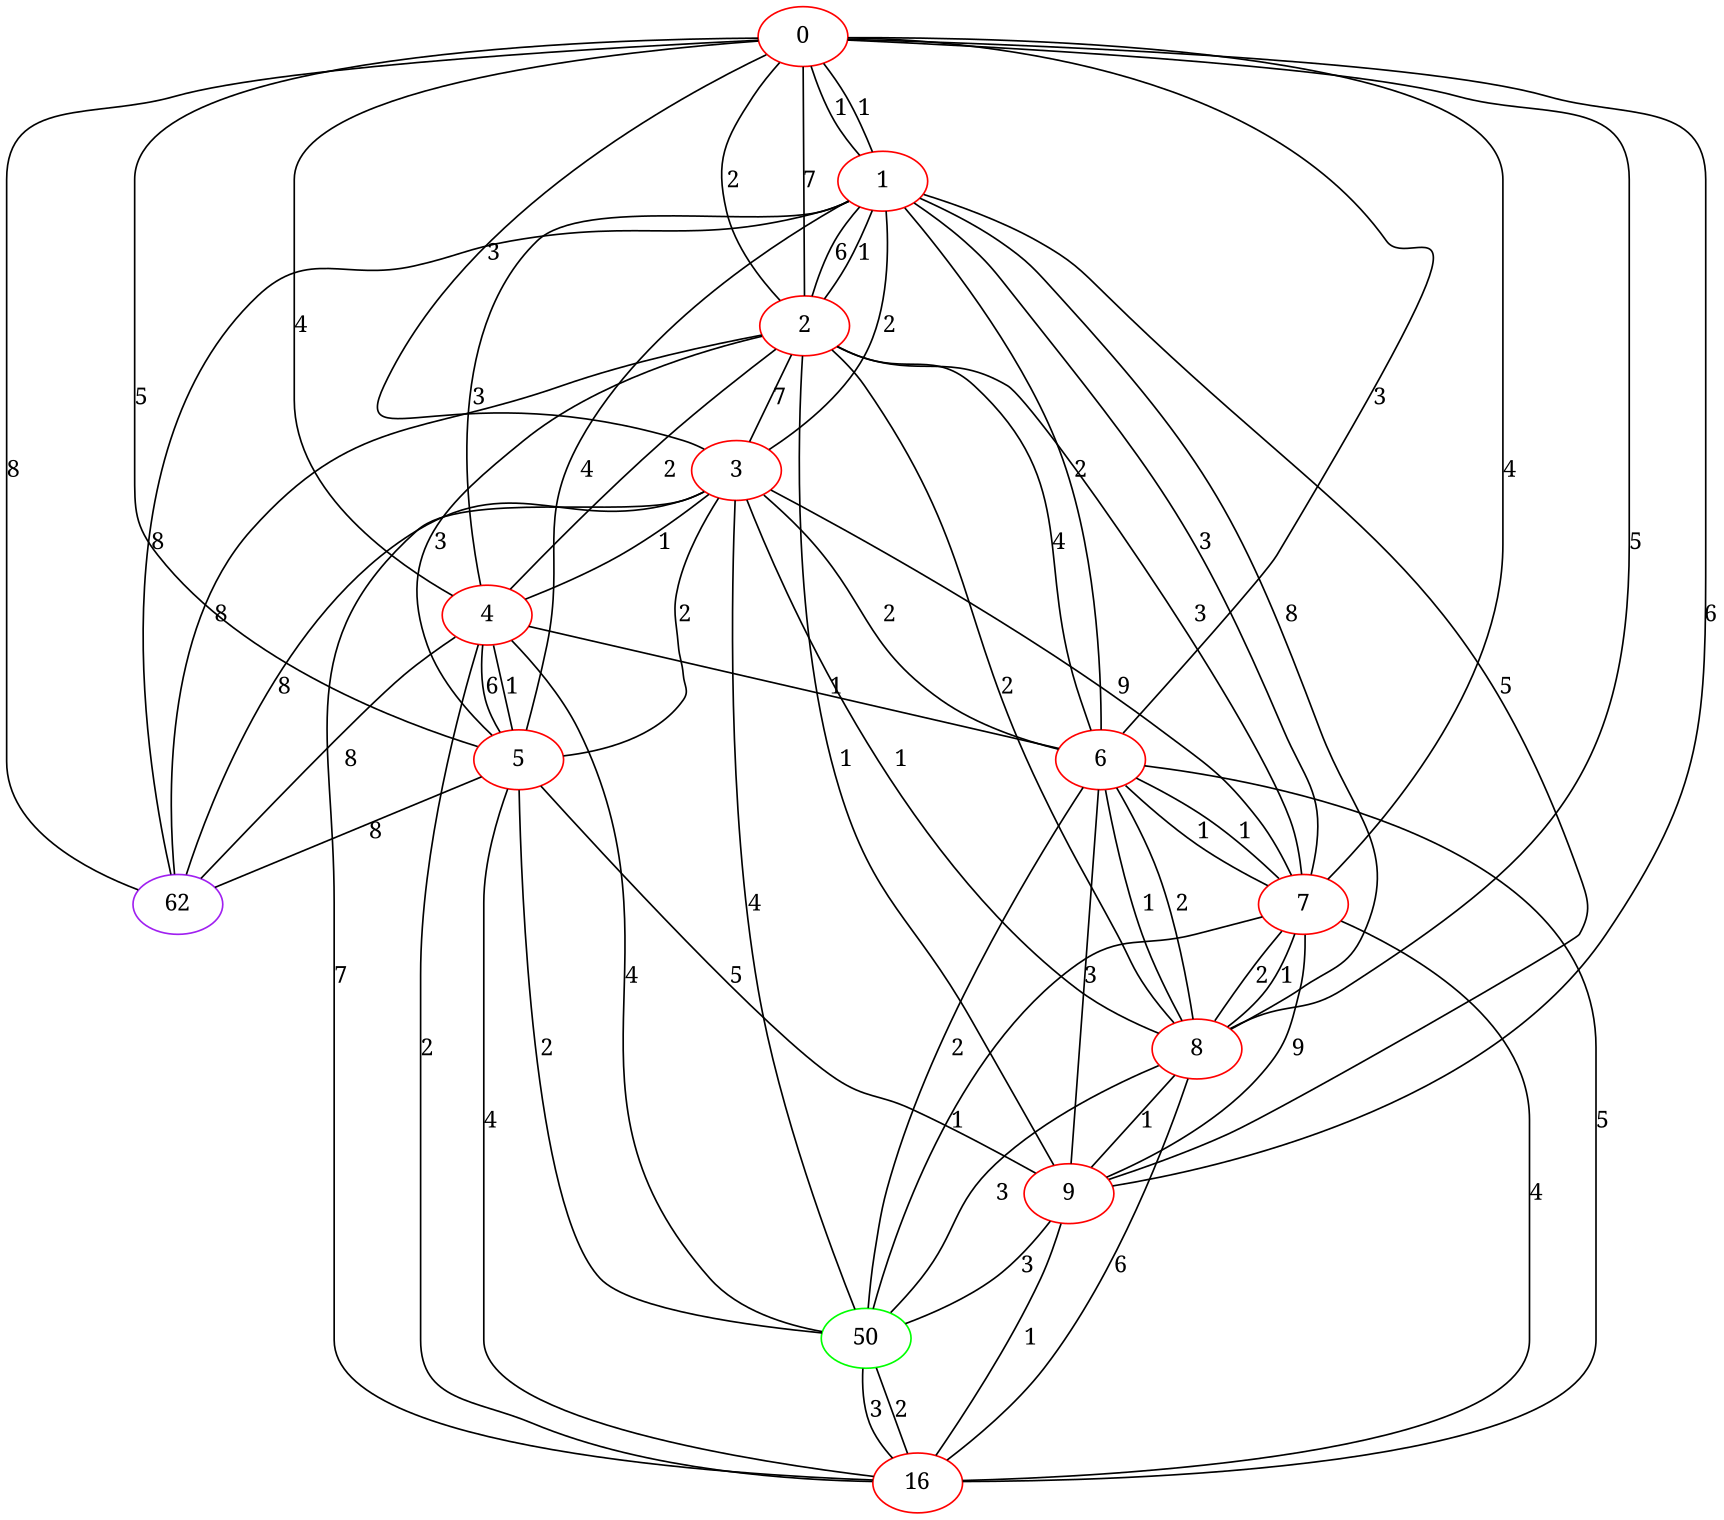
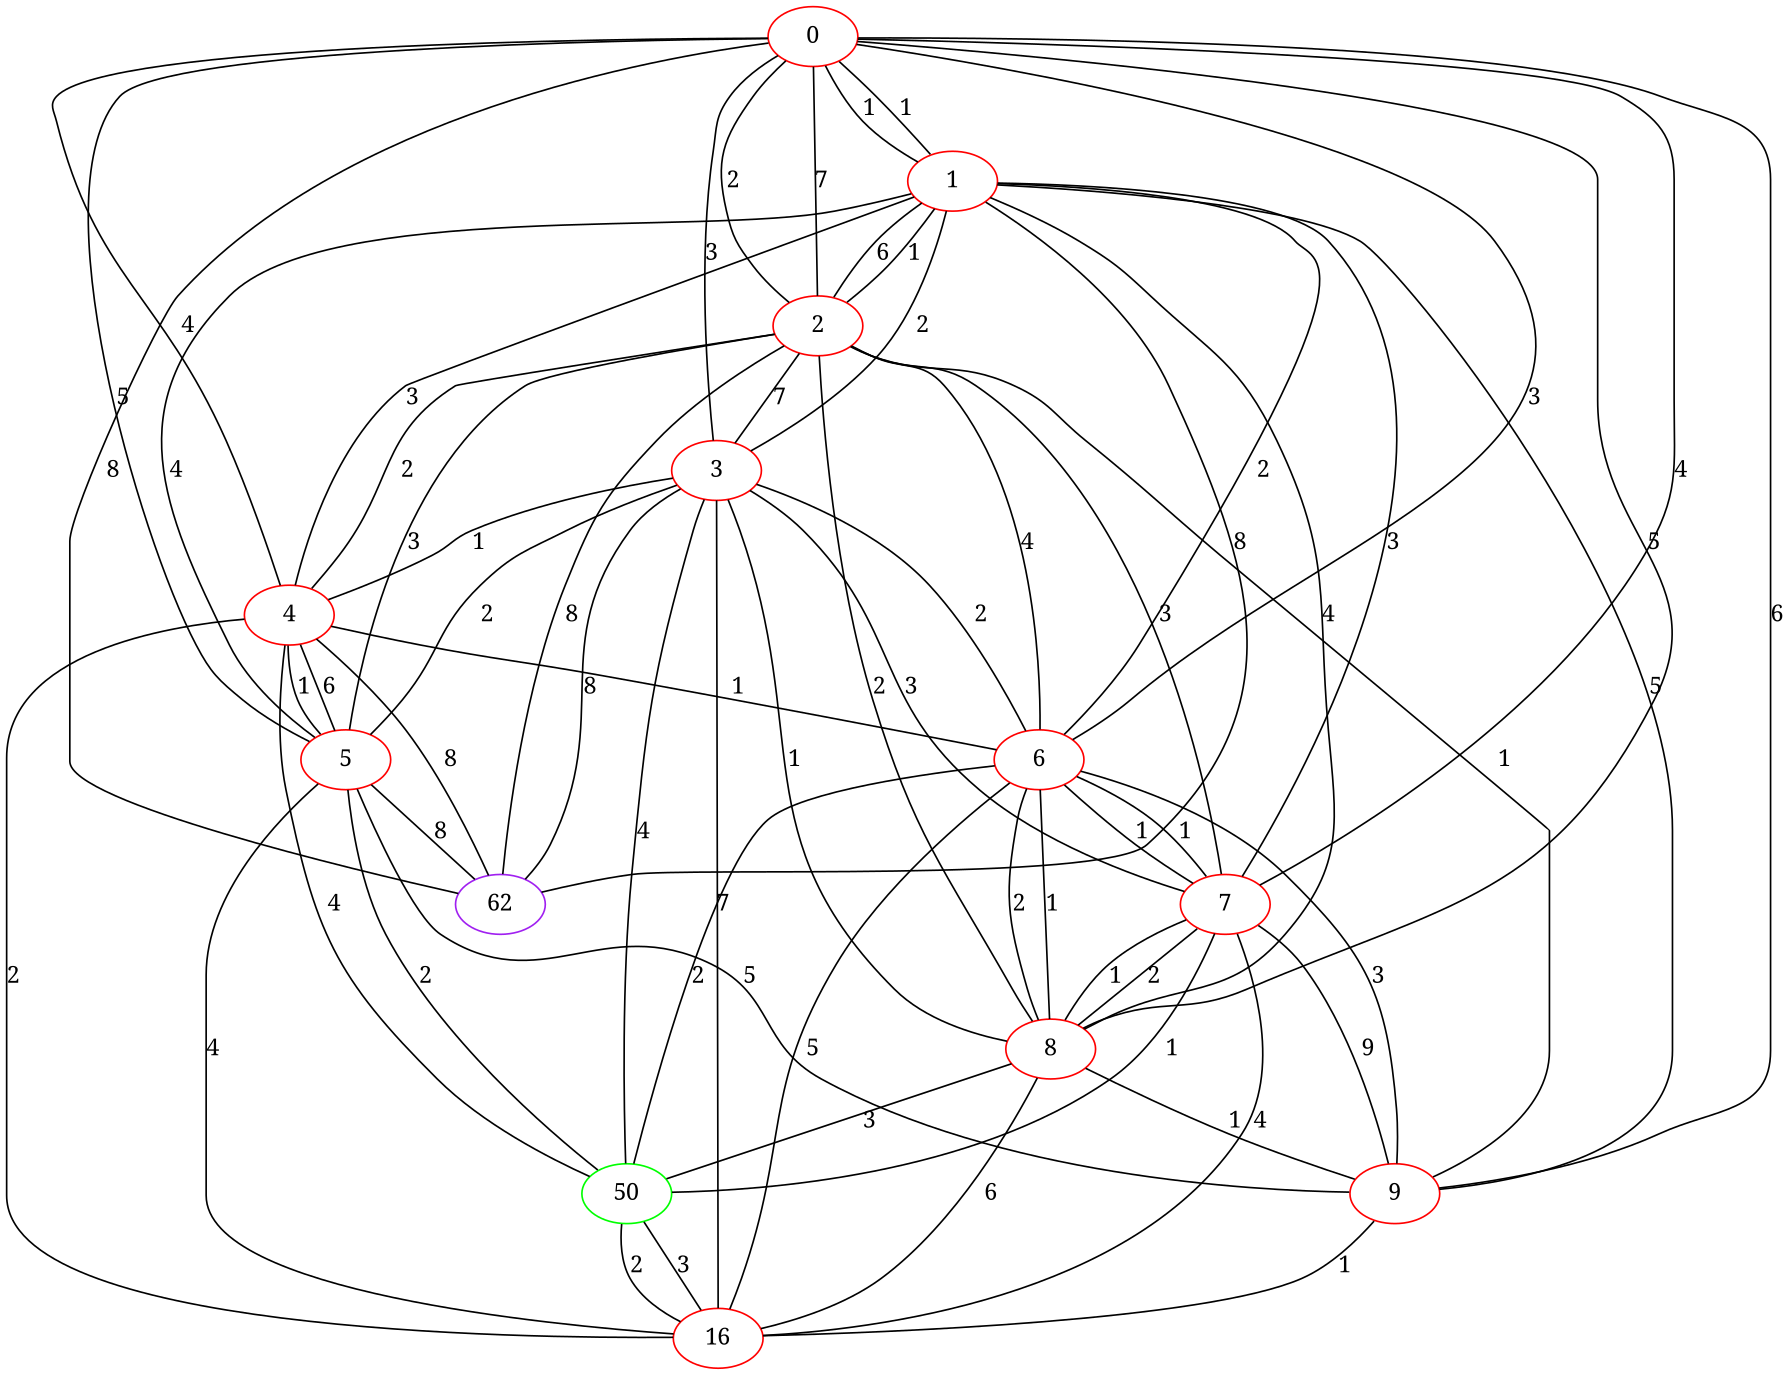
edge "1" -- "8": label "8" -> "4"
edge "3" -- "7": label "9" -> "3"
edge "9" -- "50": removed, label "3"
